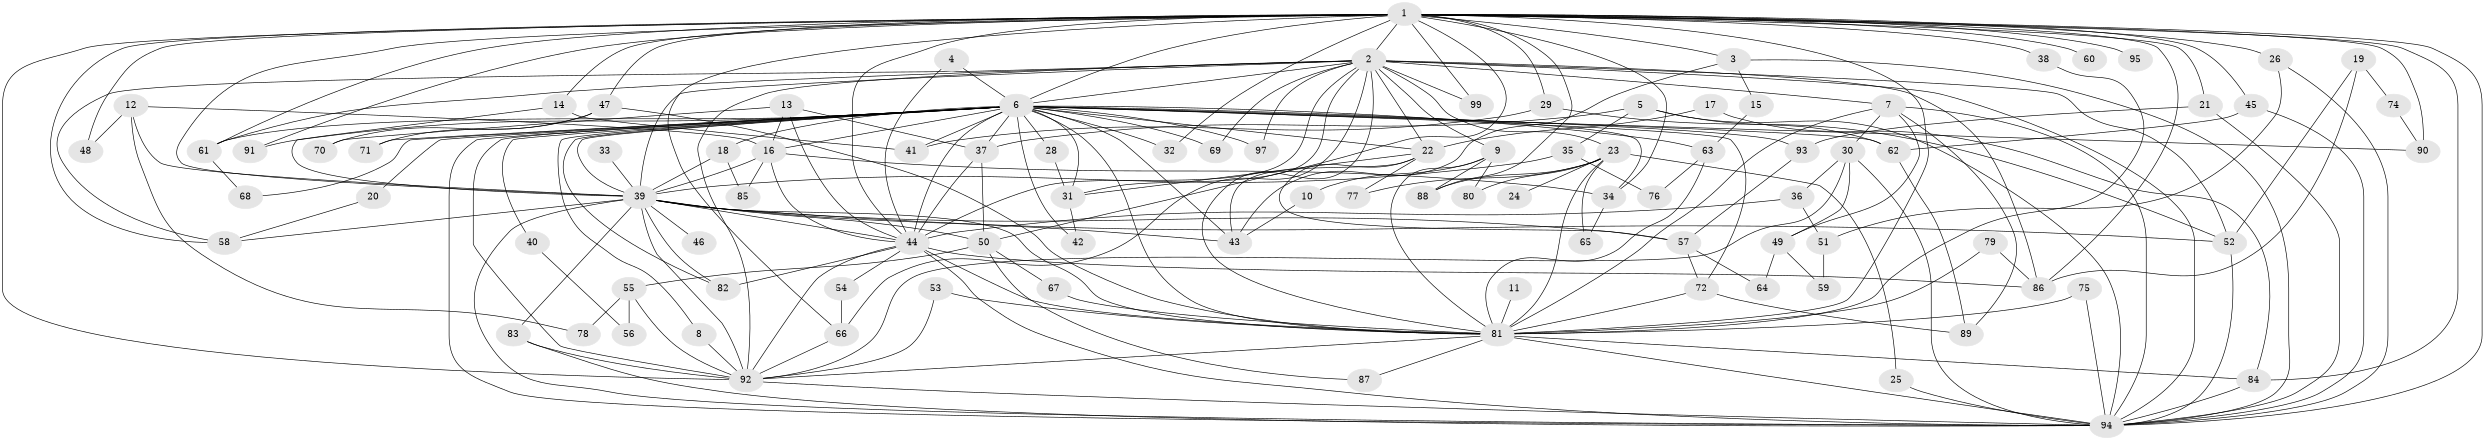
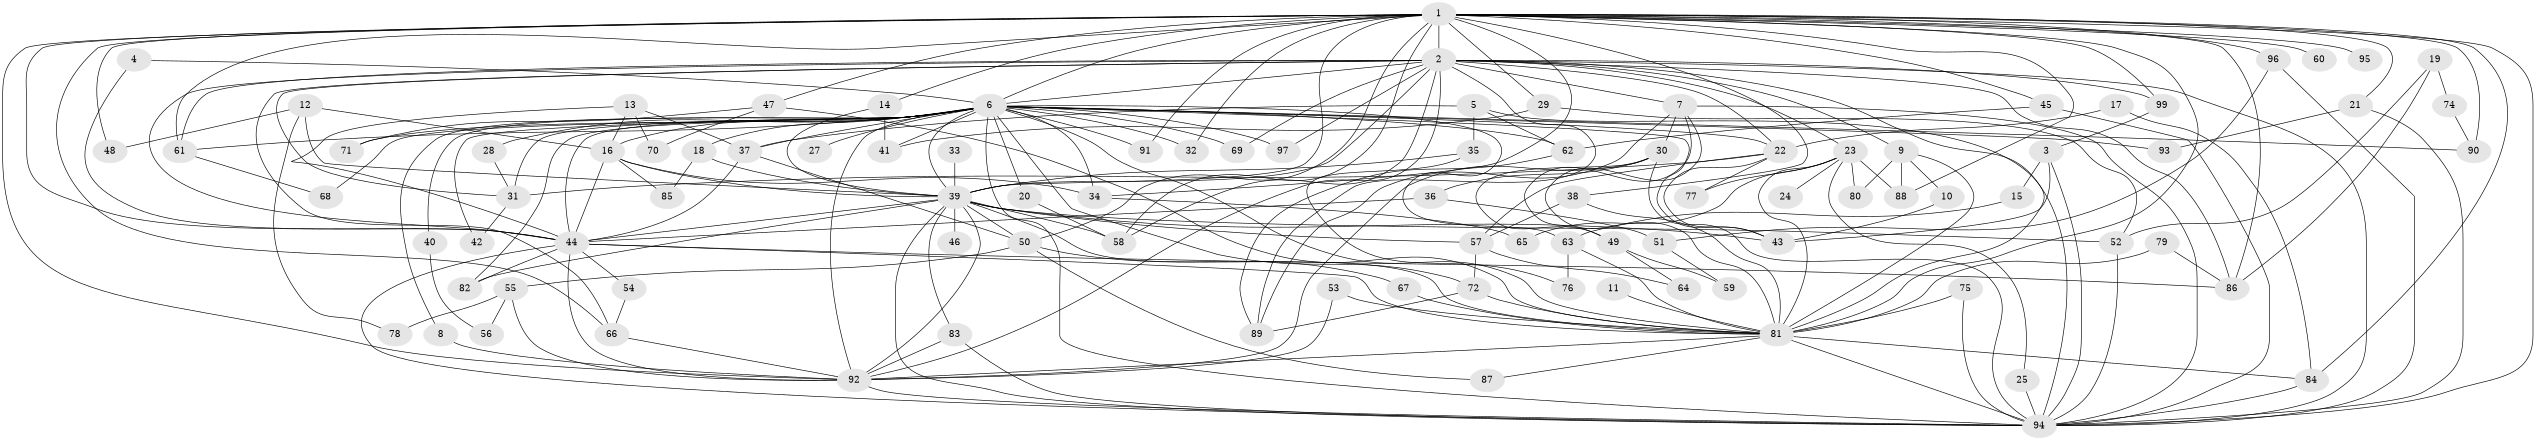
edge "1" -- "3": now "99" -- "3"
node "26": label "26" -> "96"
edge "2" -- "52": now "2" -- "89"
node "27": added
edge "93" -- "57": now "38" -- "57"
